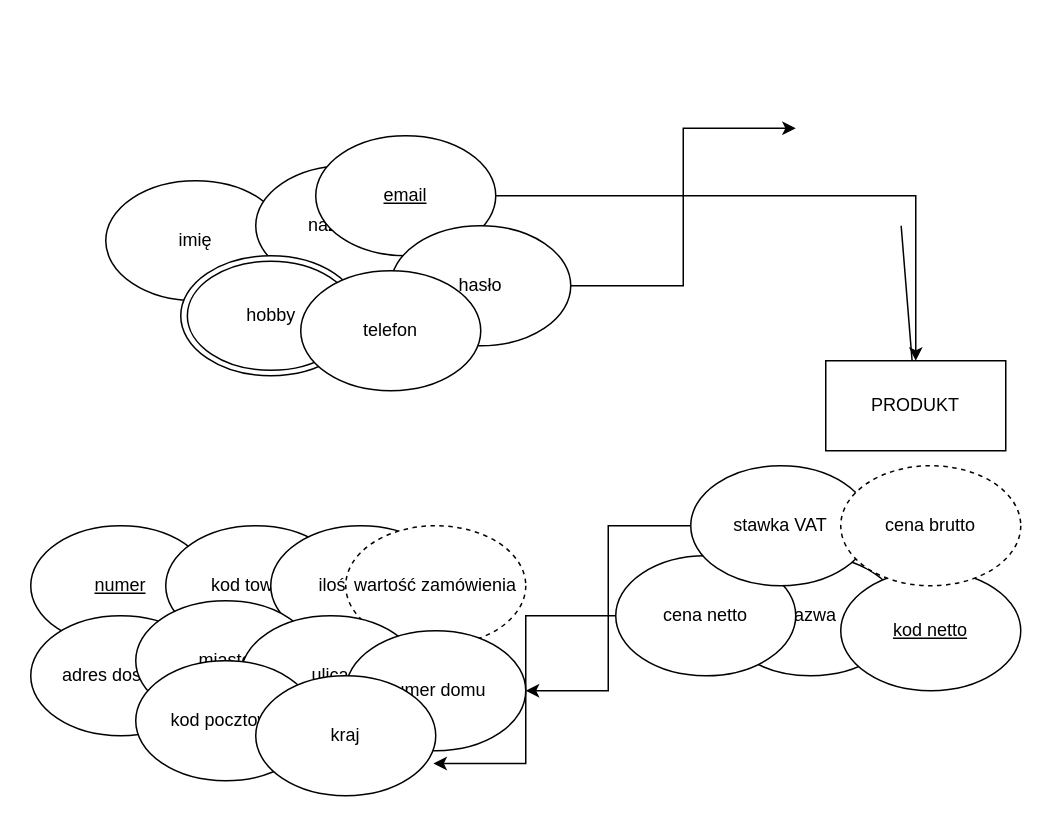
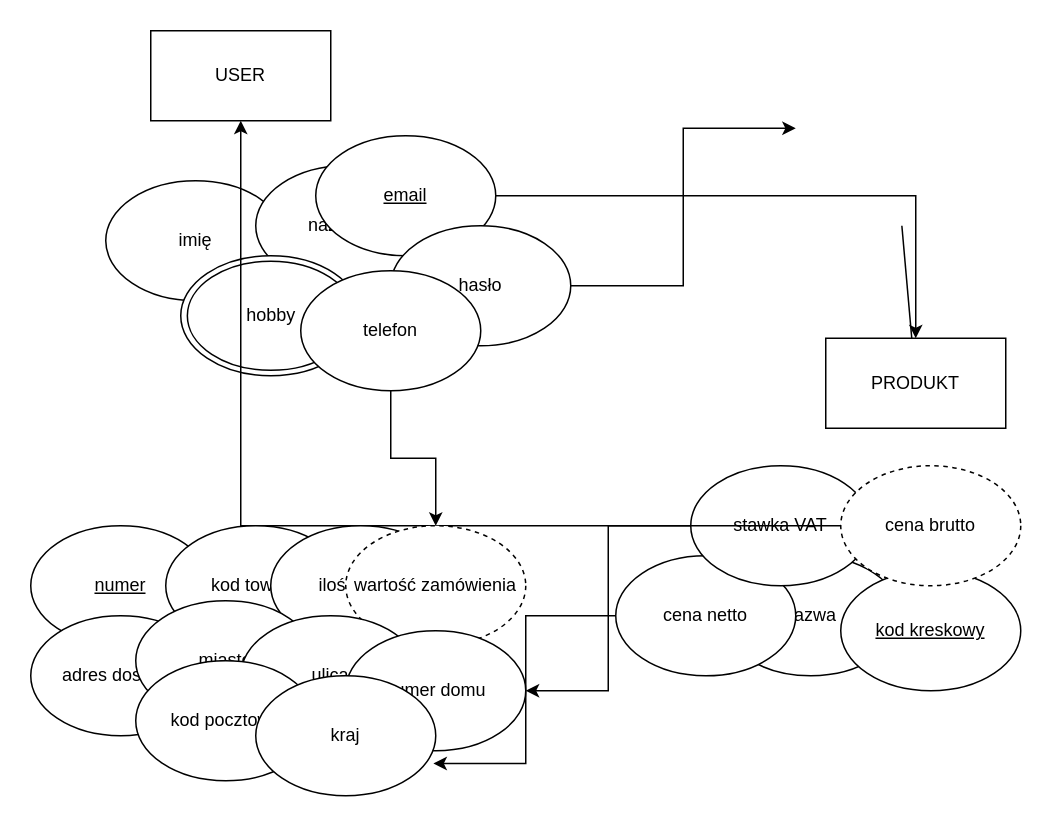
node "USER": added
edge "cena brutto" -> "USER": added
node "PRODUKT": moved (916, 406) -> (916, 383)
edge "telefon" -> "wartość zamówienia": added
node "kod netto": label "kod netto" -> "kod kreskowy"
